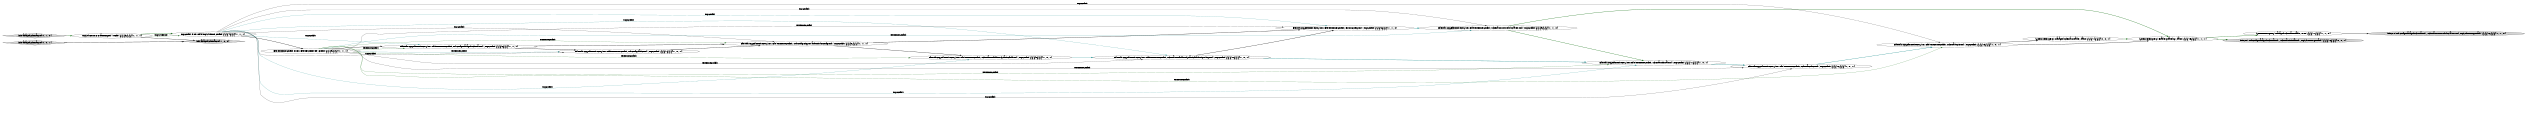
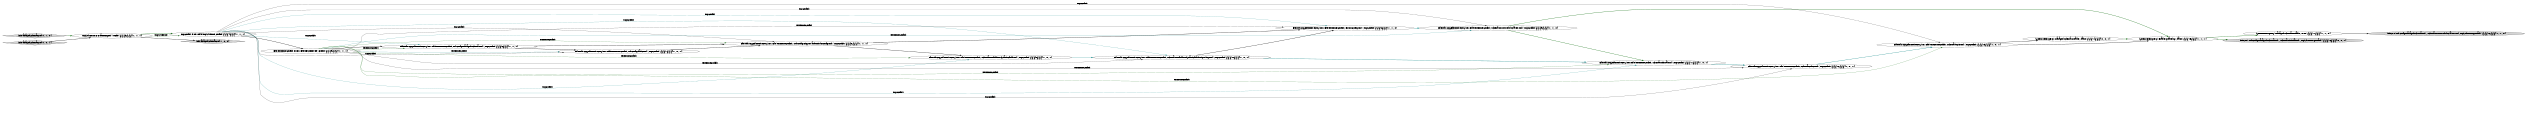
edge "initManagedSchemaCore['0', '0', '1']" -> "initManagedSchemaCore['1', '0', '0']": now "initManagedSchemaCore['0', '0', '1']" -> "tmpSolrHome = createTempDir().toFile()@@@3@@@['1', '1', '1']"
